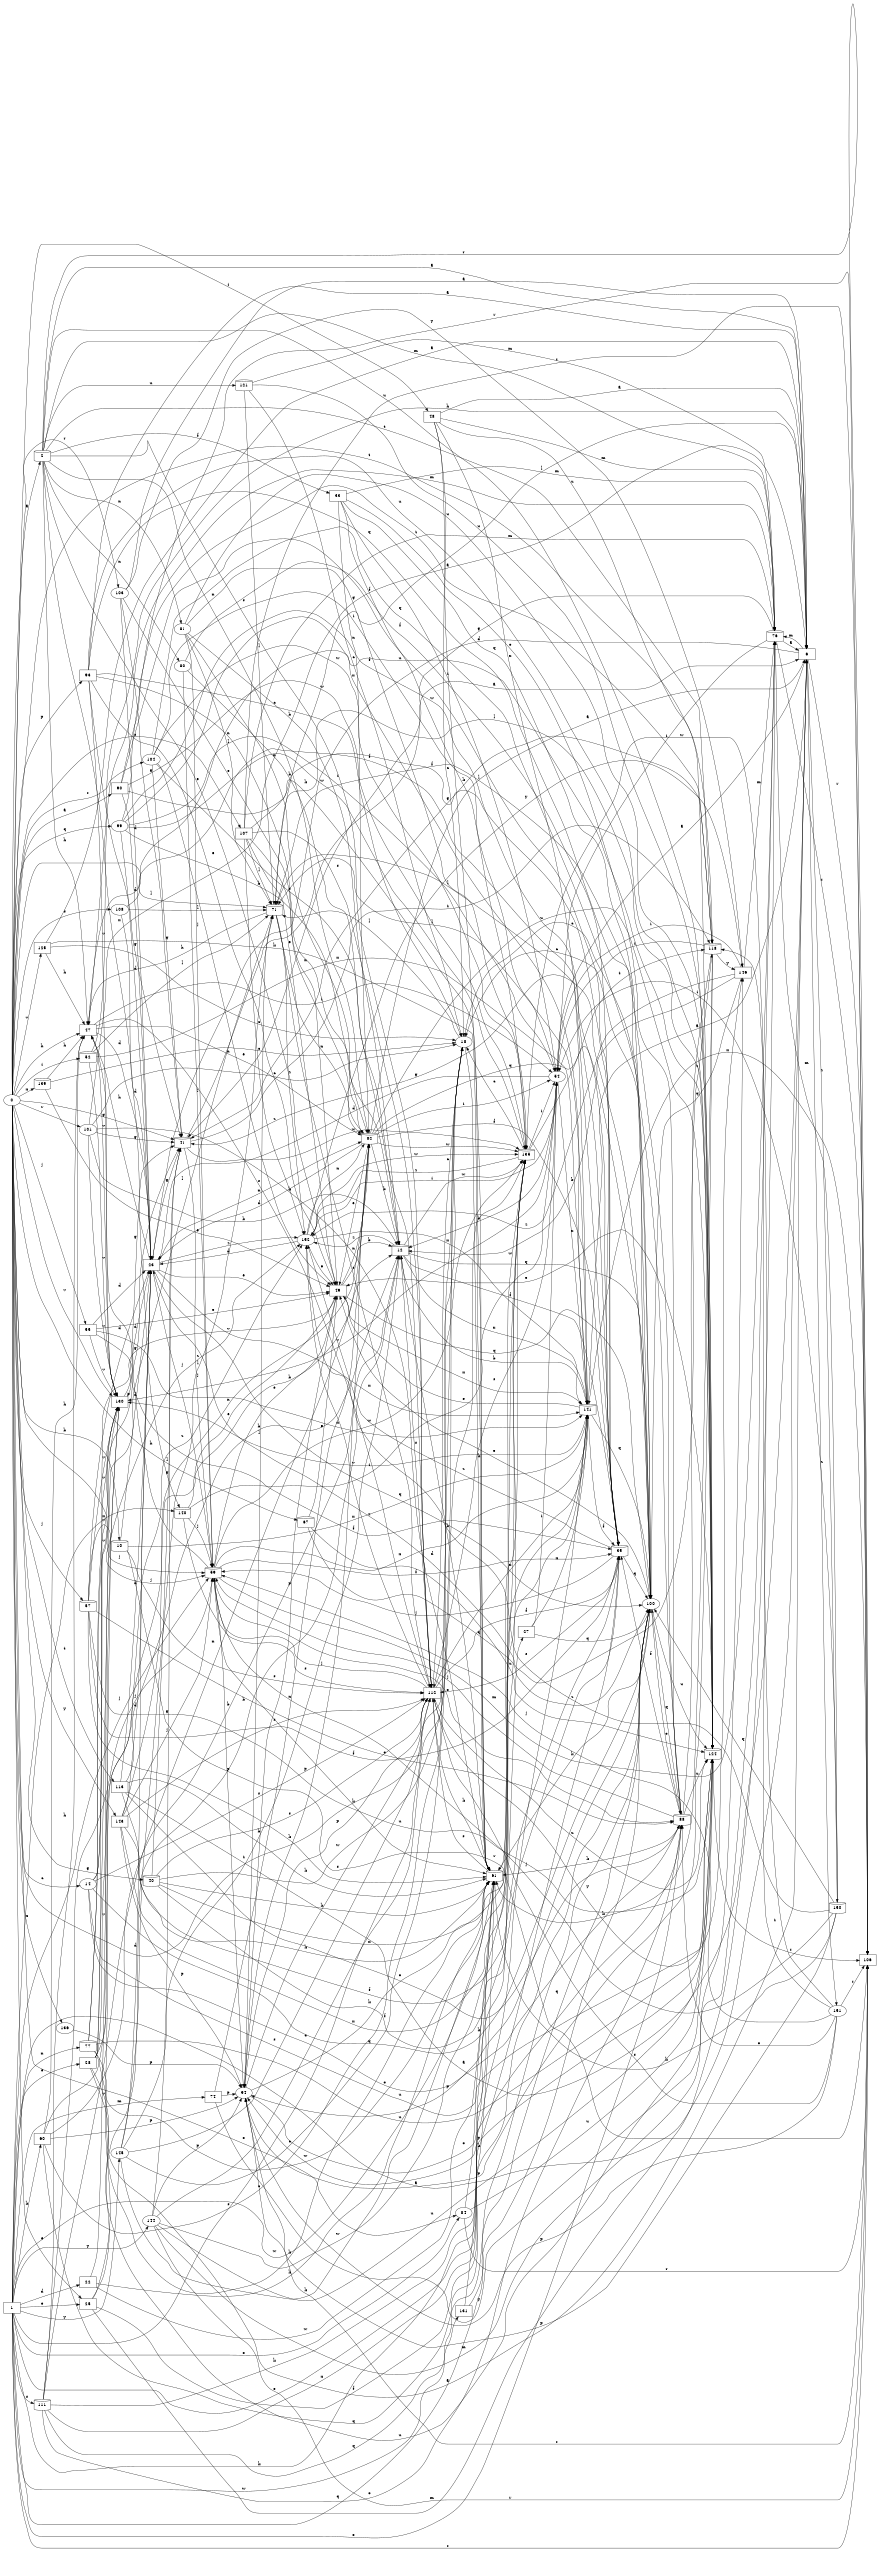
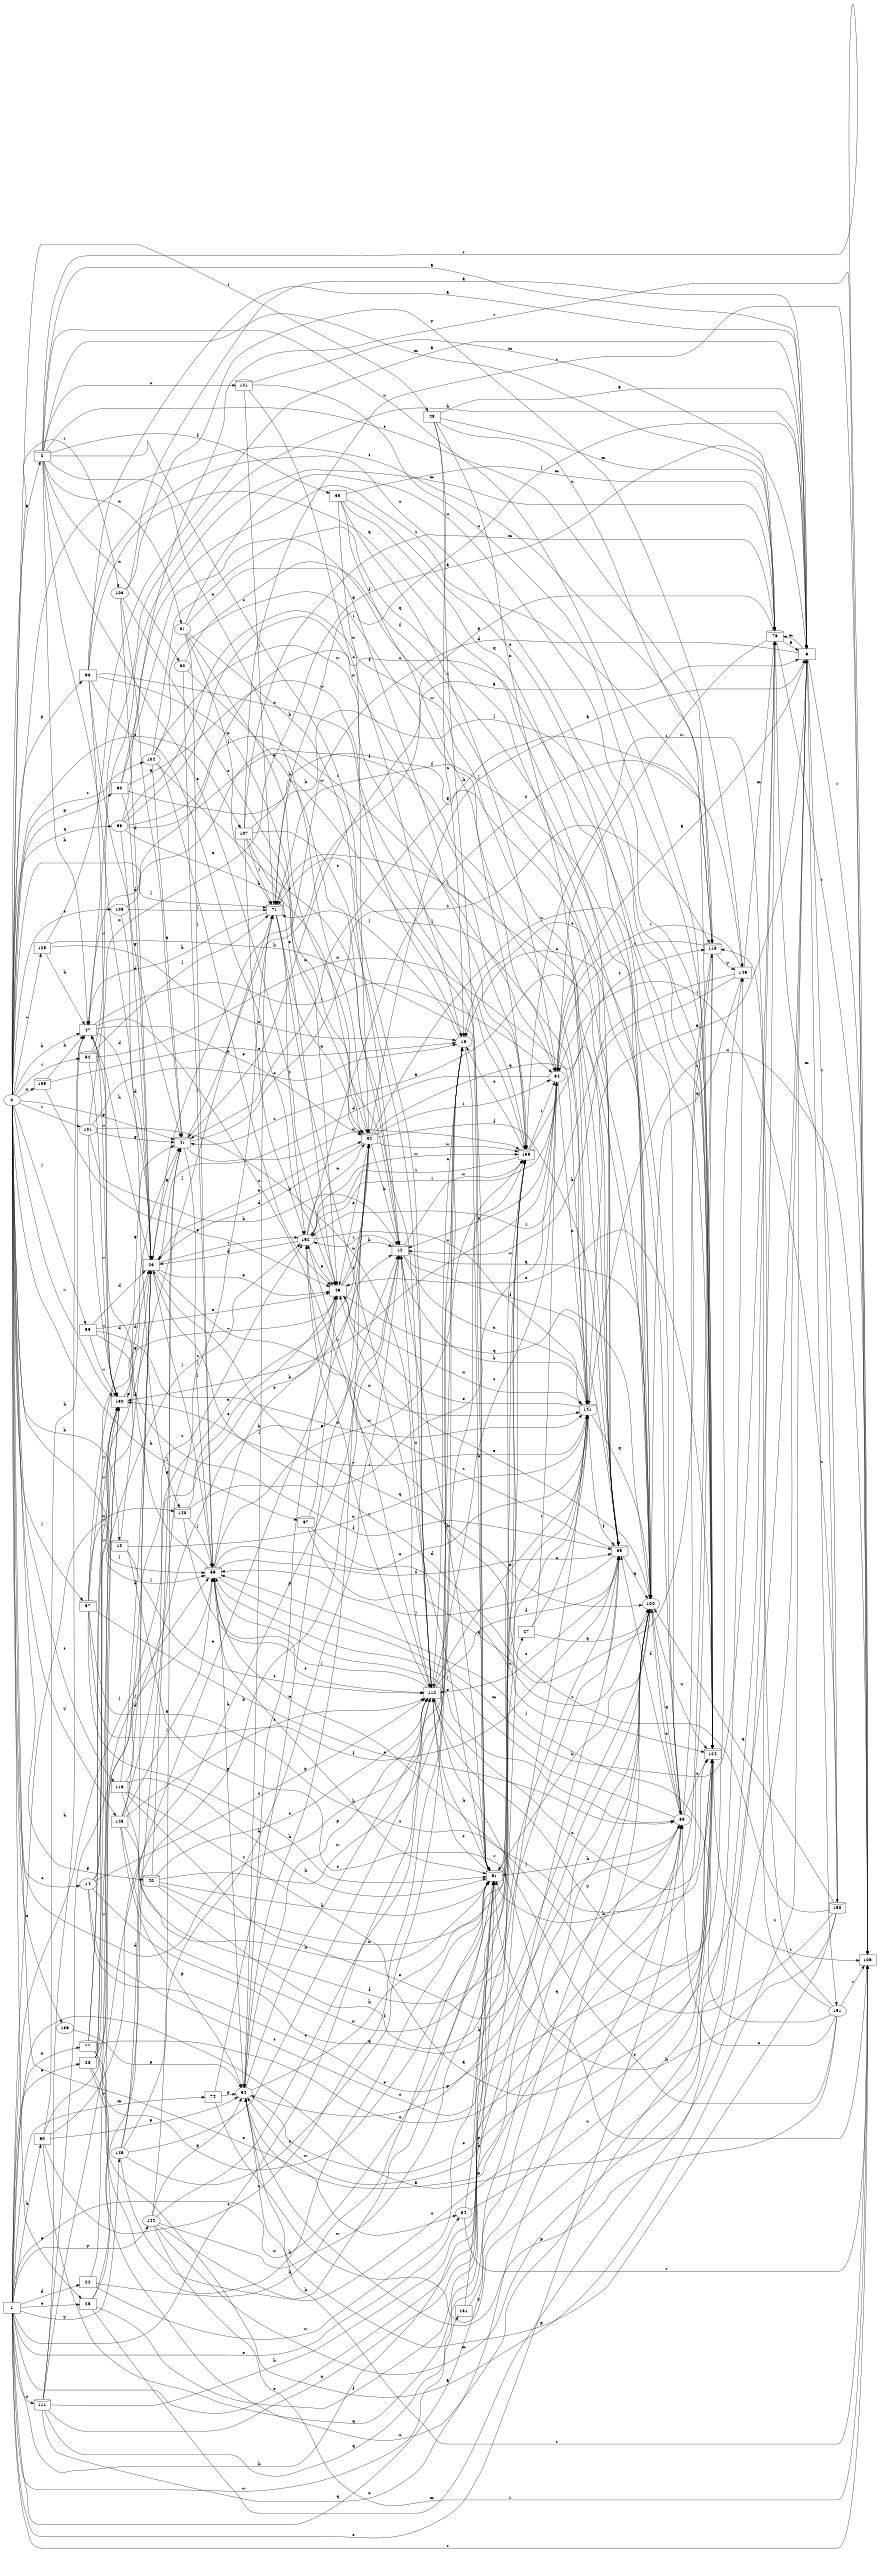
edge "0" -> "90": label "a" -> "p"
node "88": shape cylinder -> ellipse
